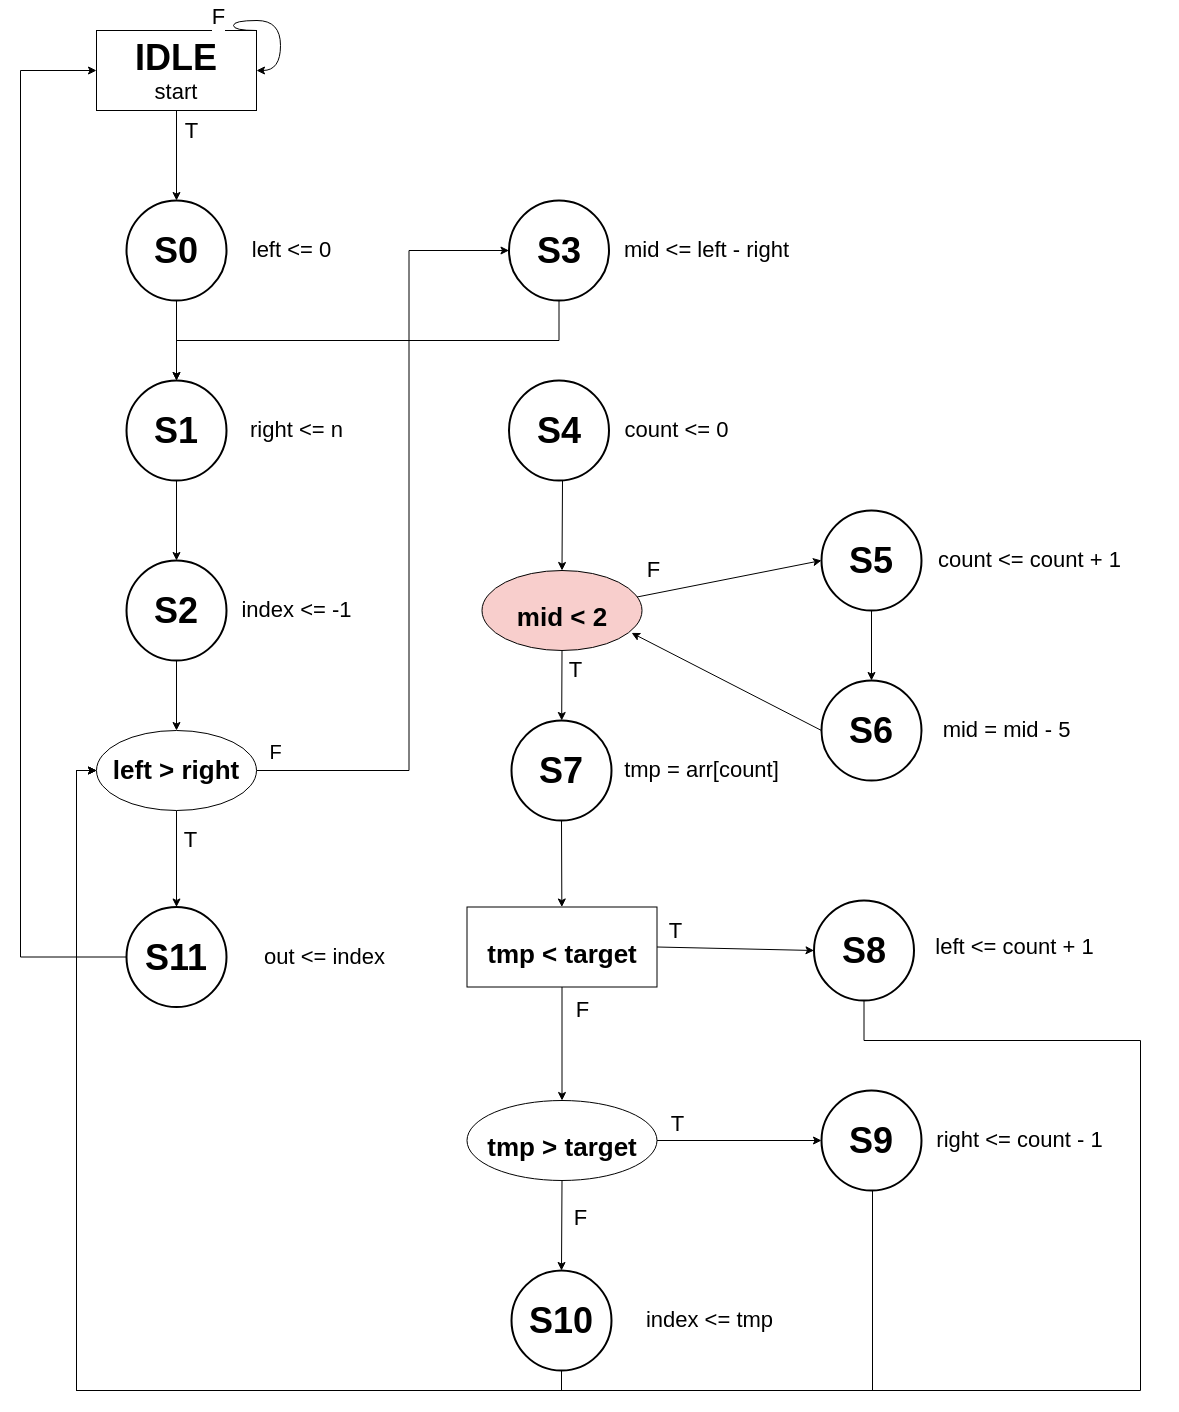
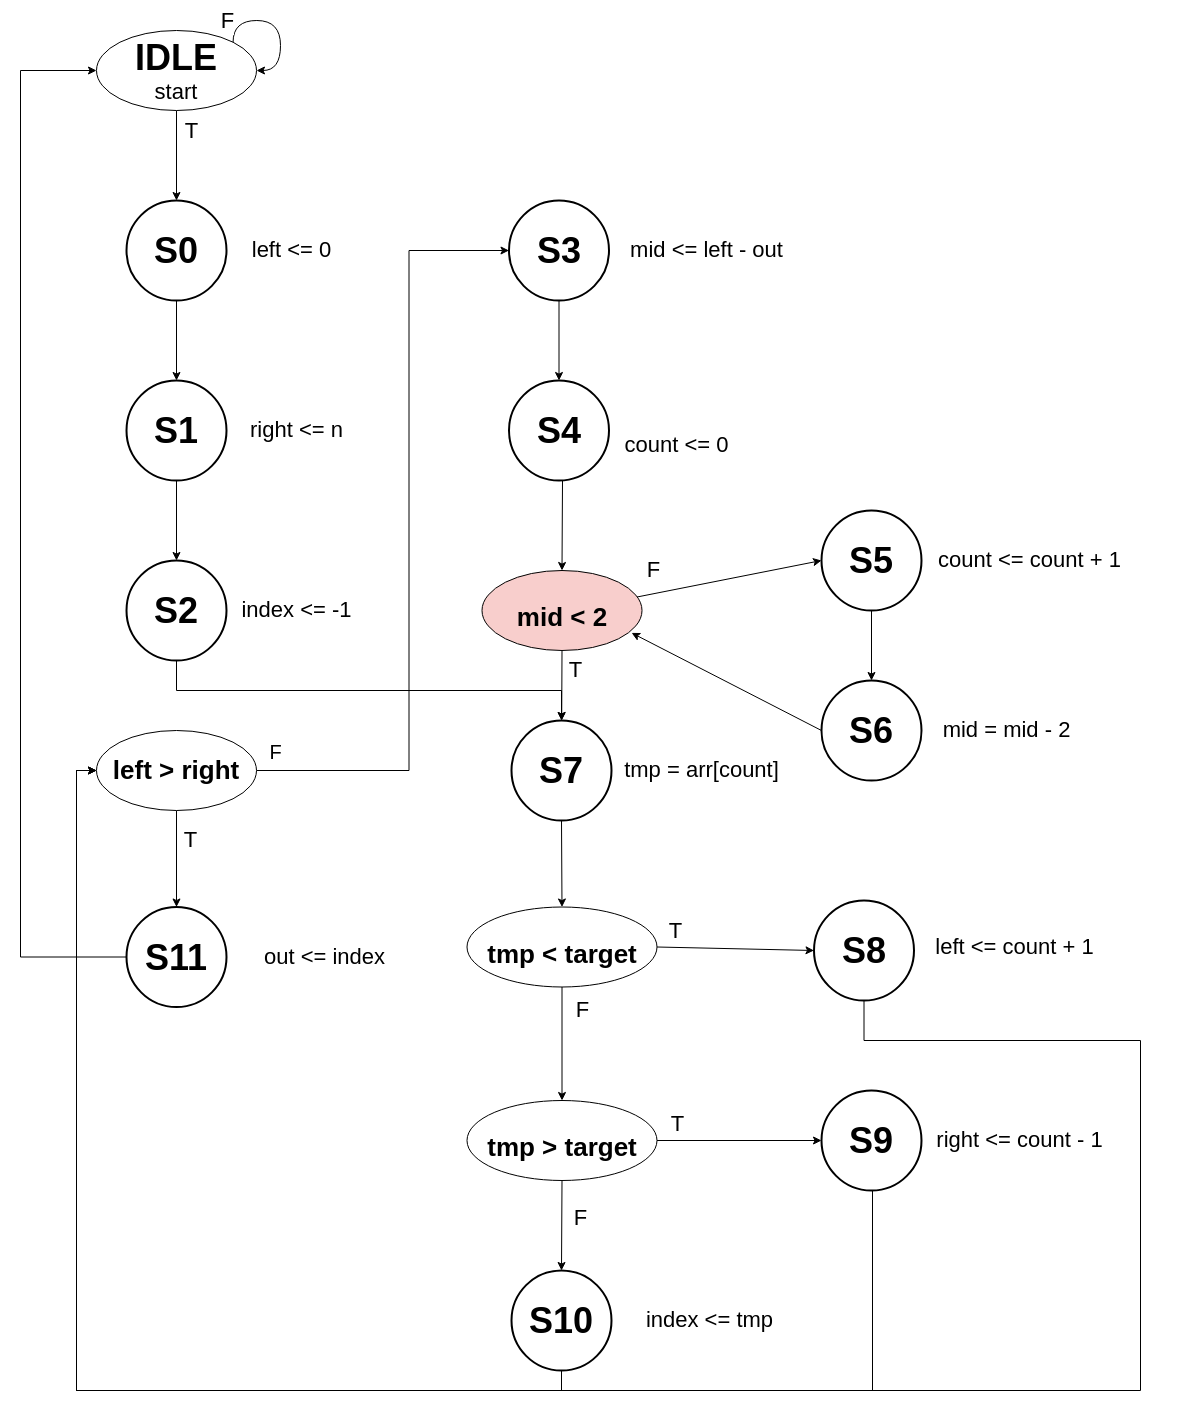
node "IDLE start": shape rectangle -> ellipse
node "mid <= left - right": label "mid <= left - right" -> "mid <= left - out"
edge "S3" -> "S1": now "S3" -> "S4"
node "count <= 0": moved (676, 431) -> (676, 446)
edge "S2" -> "left > right": now "S2" -> "S7"
node "mid = mid - 5": label "mid = mid - 5" -> "mid = mid - 2"
node "tmp < target": shape rectangle -> ellipse
